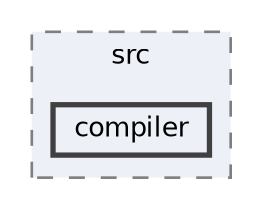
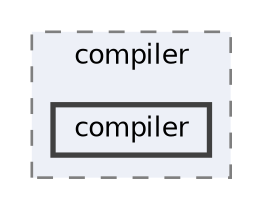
cluster "src": label "src" -> "compiler"
